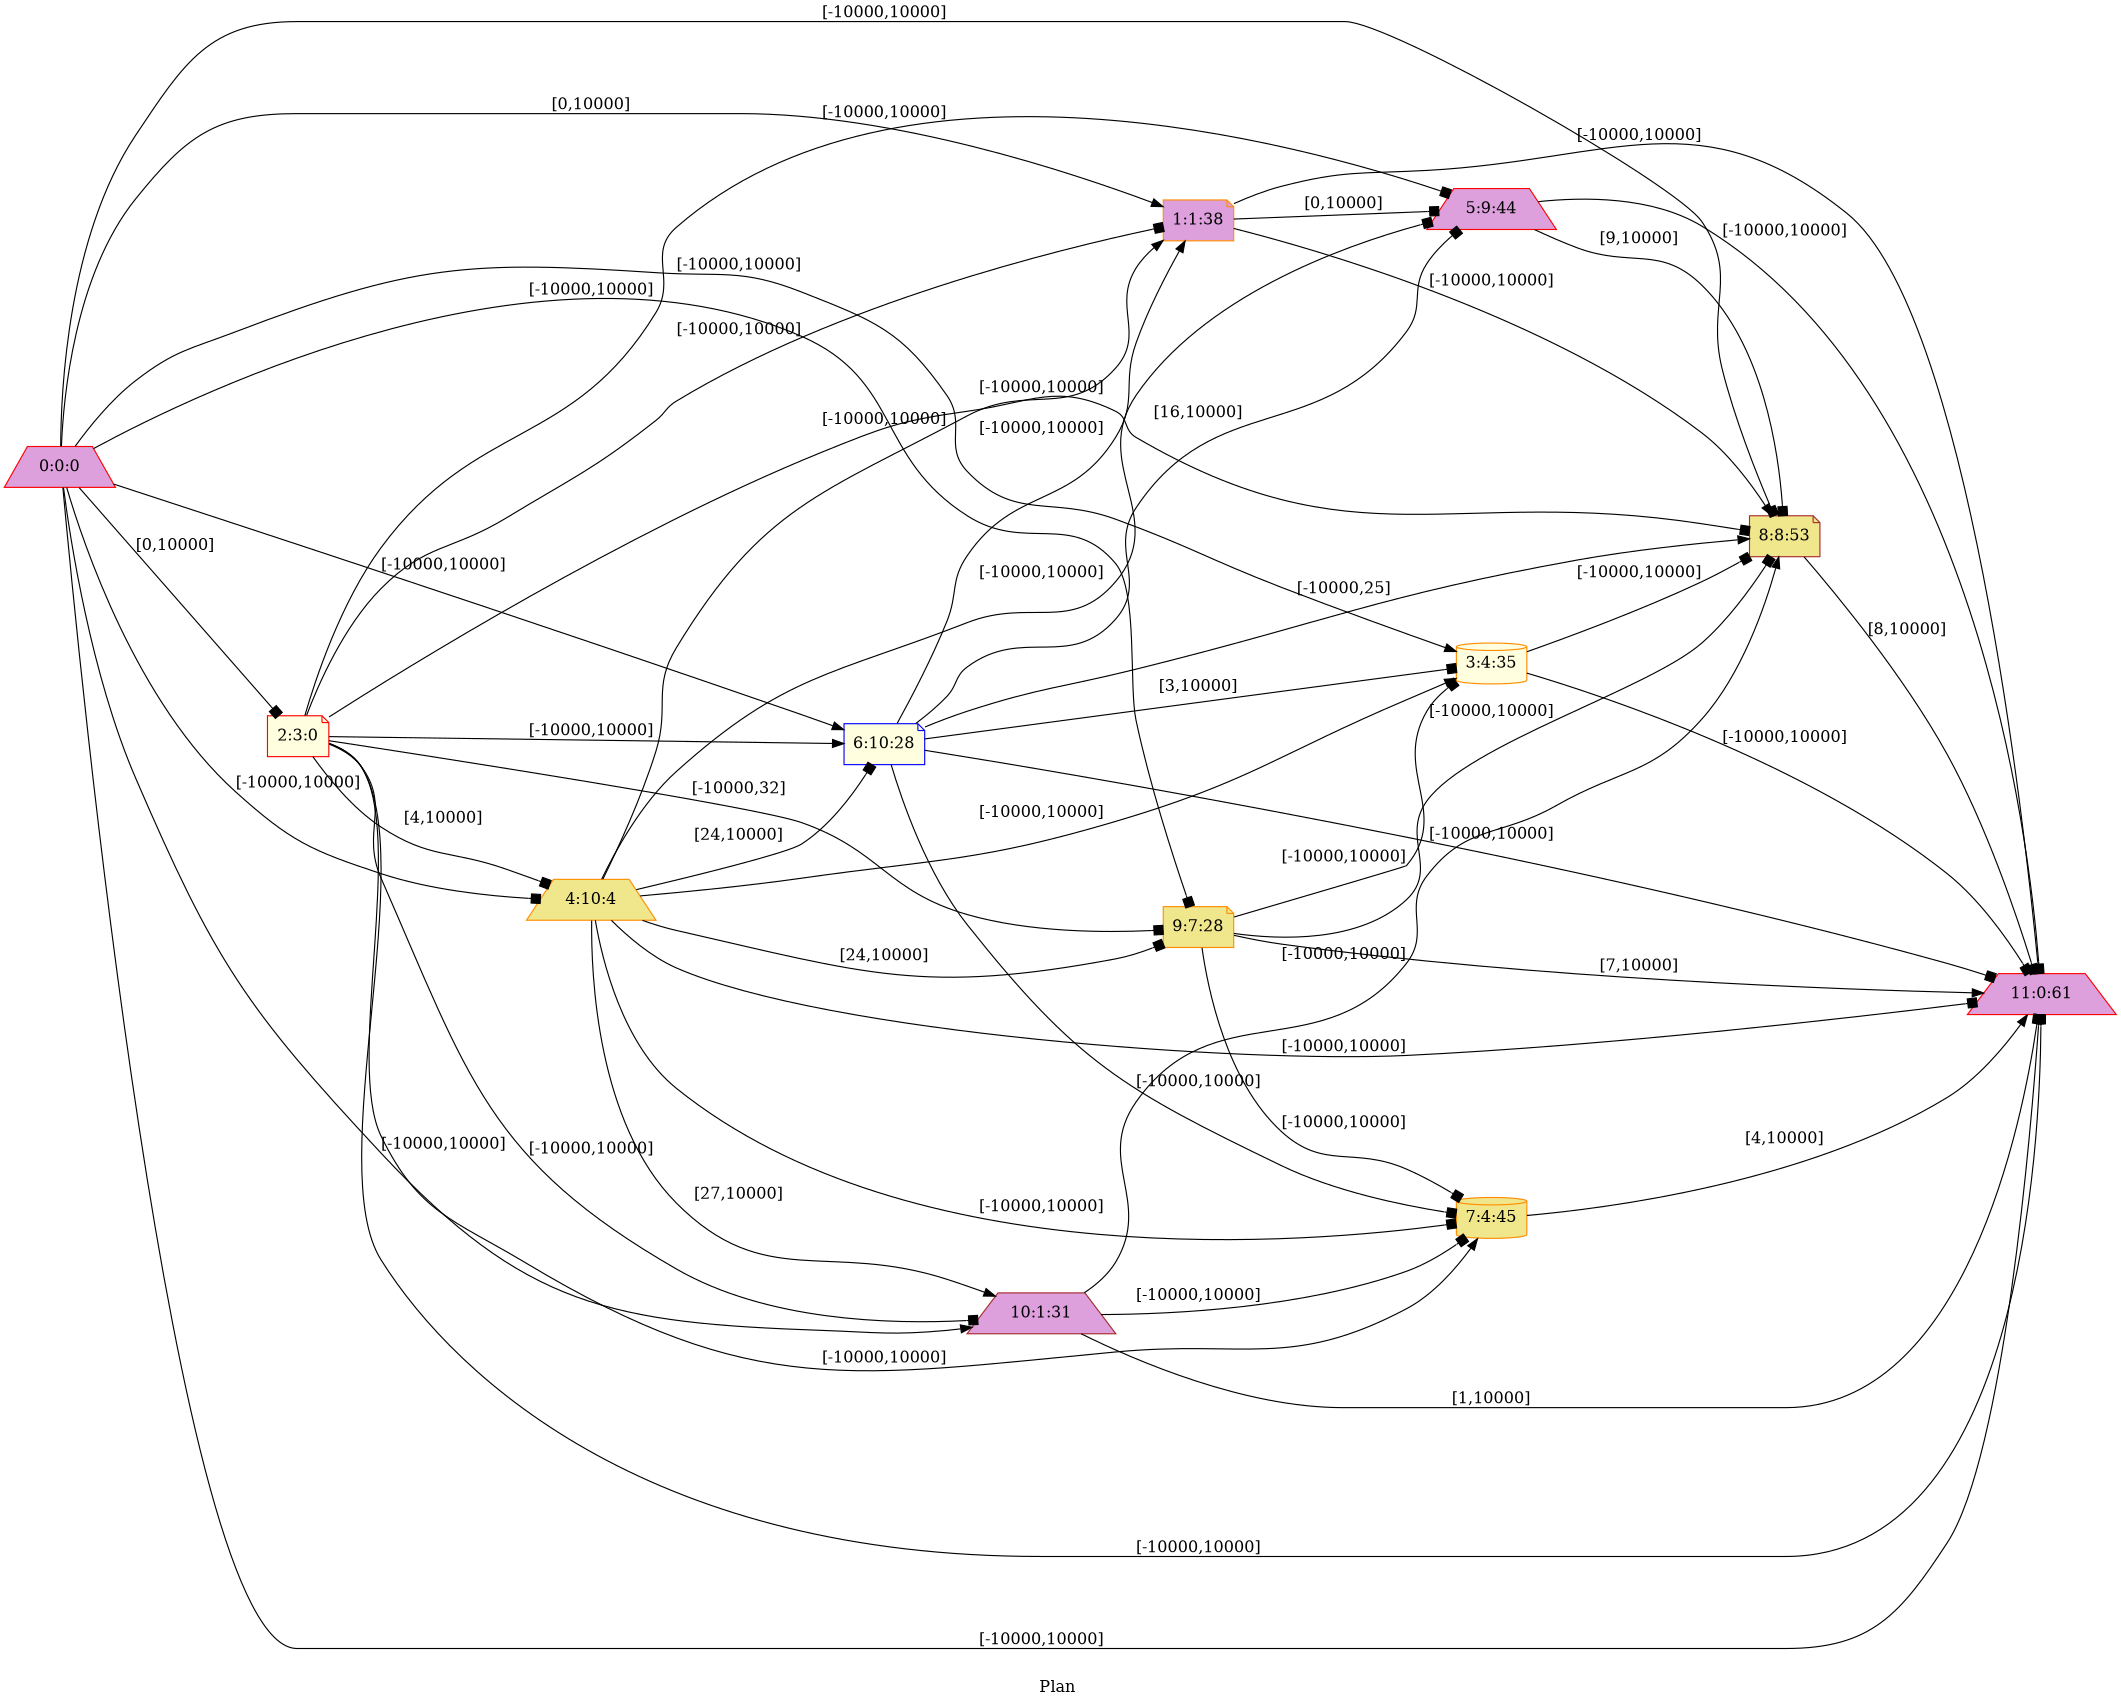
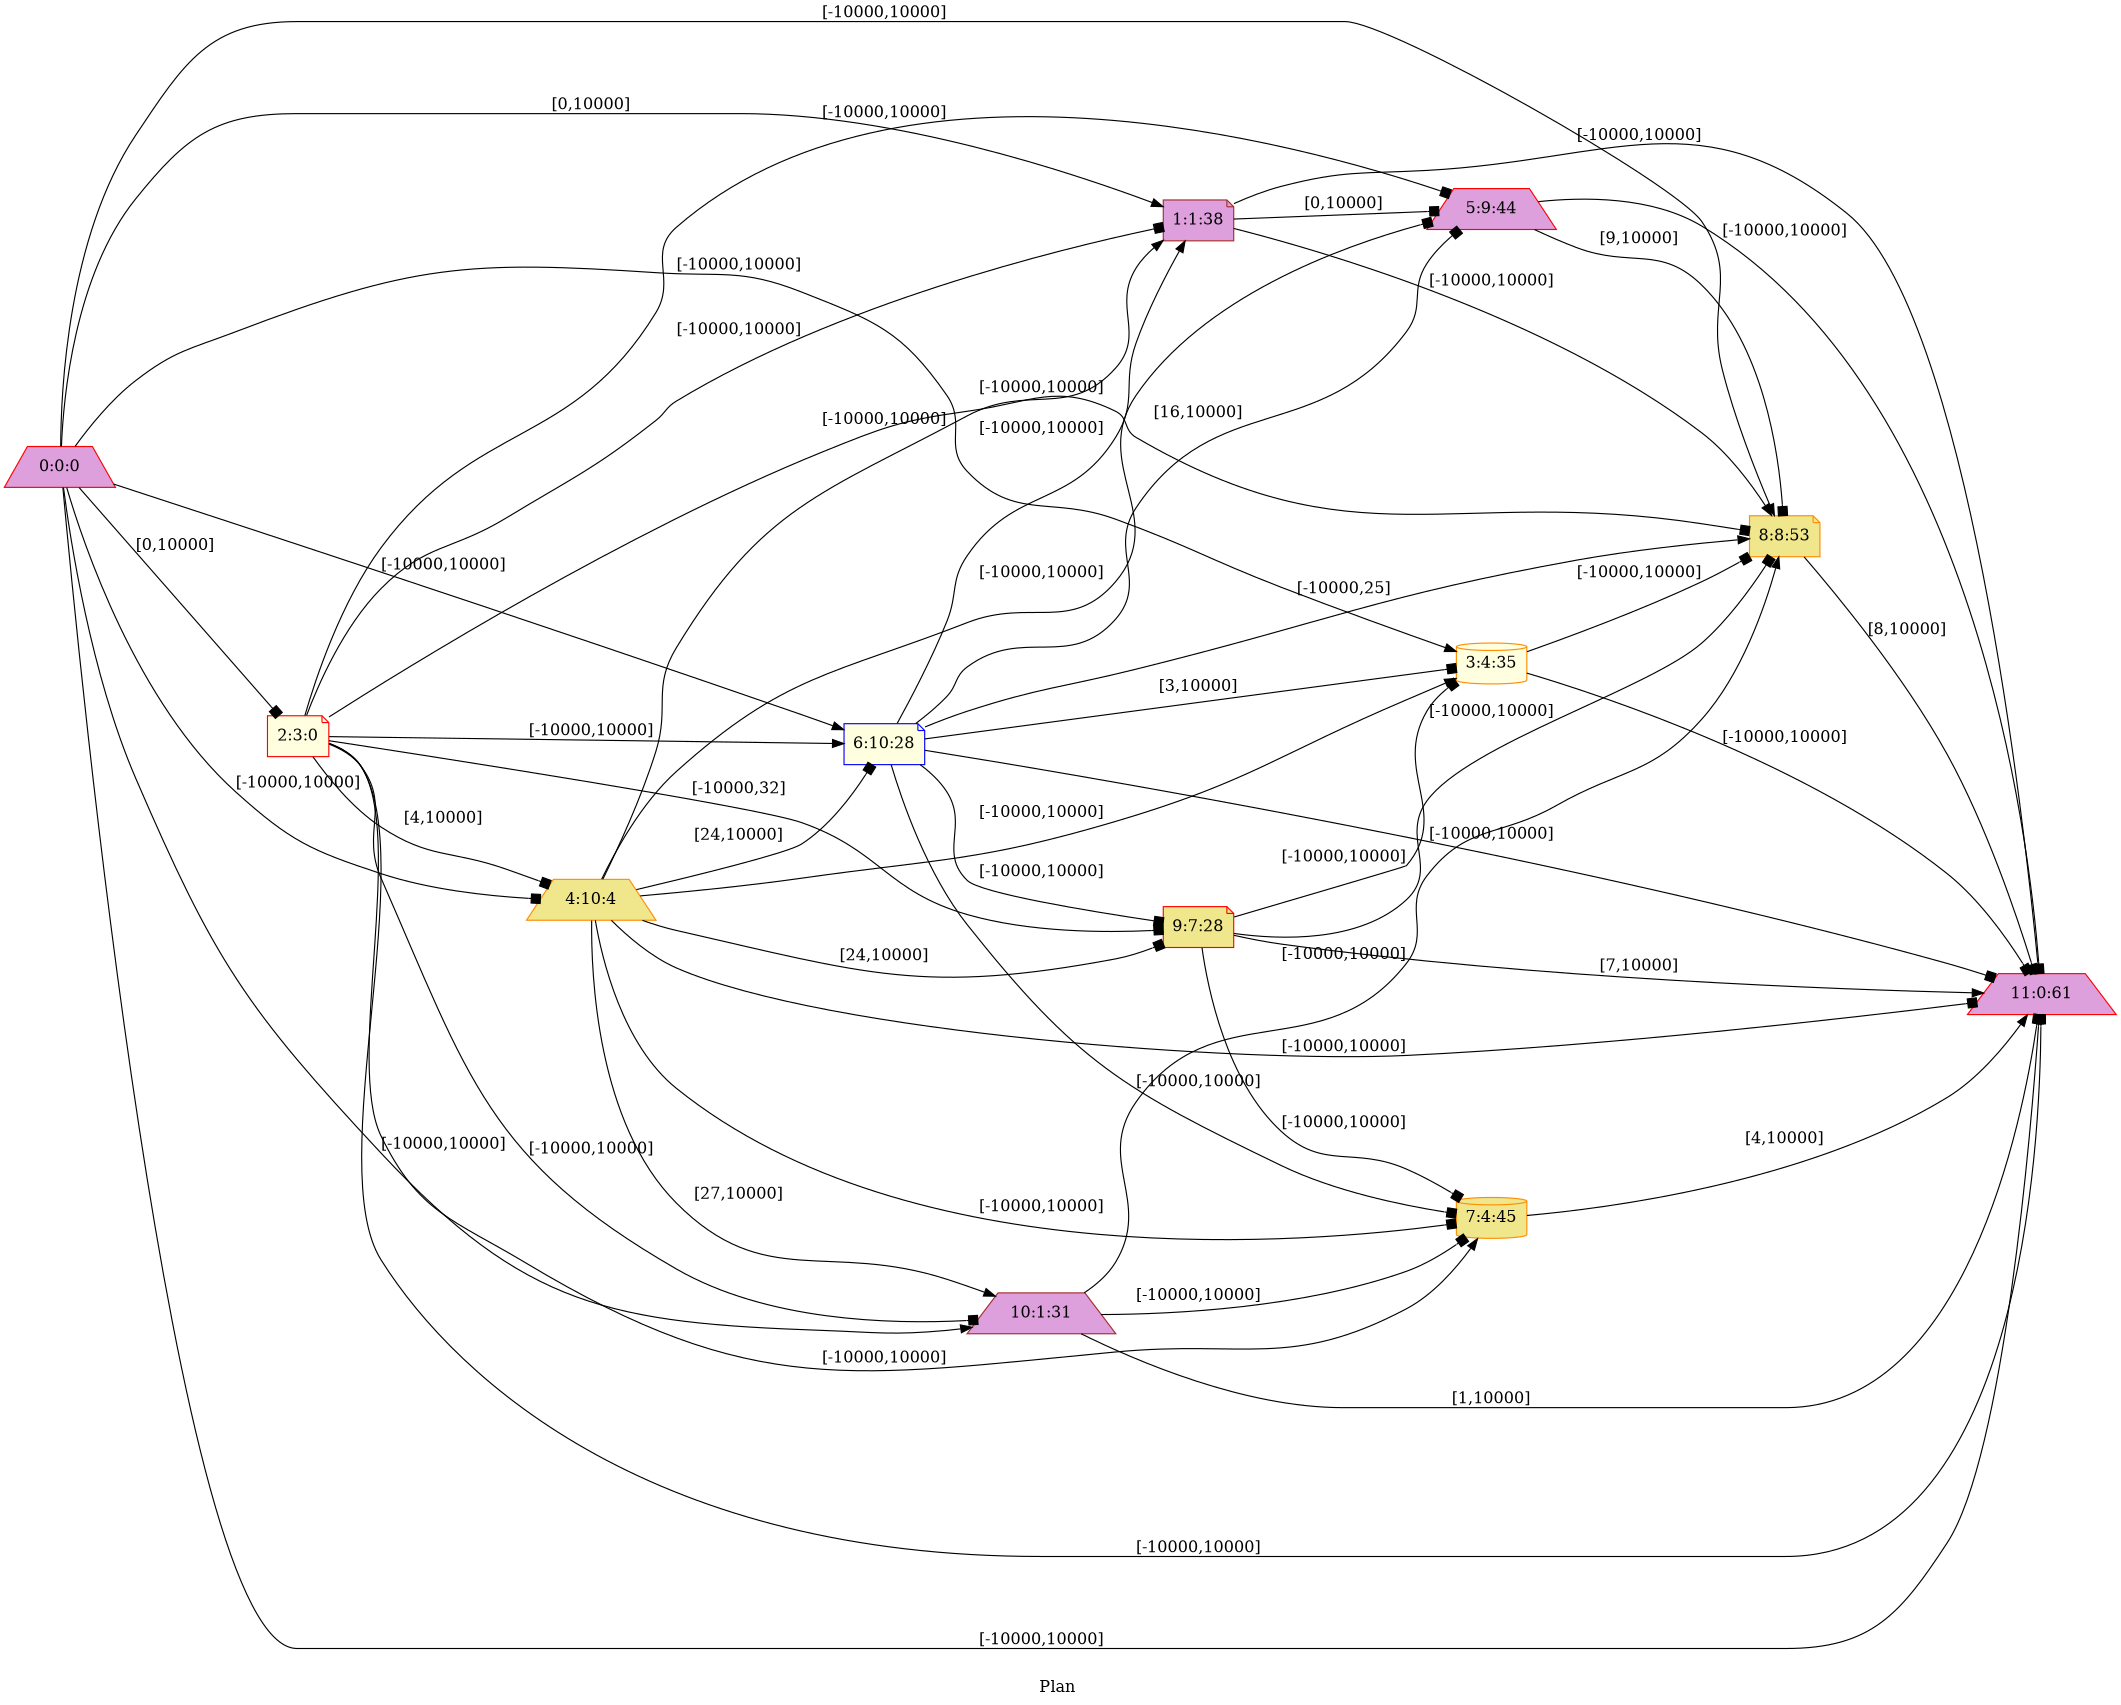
edge "0:0:0" -> "8:8:53": arrowhead box -> normal
node "1:1:38": color darkorange -> brown
edge "0:0:0" -> "9:7:28": now "6:10:28" -> "9:7:28"
node "8:8:53": color brown -> darkorange
node "9:7:28": color darkorange -> red
